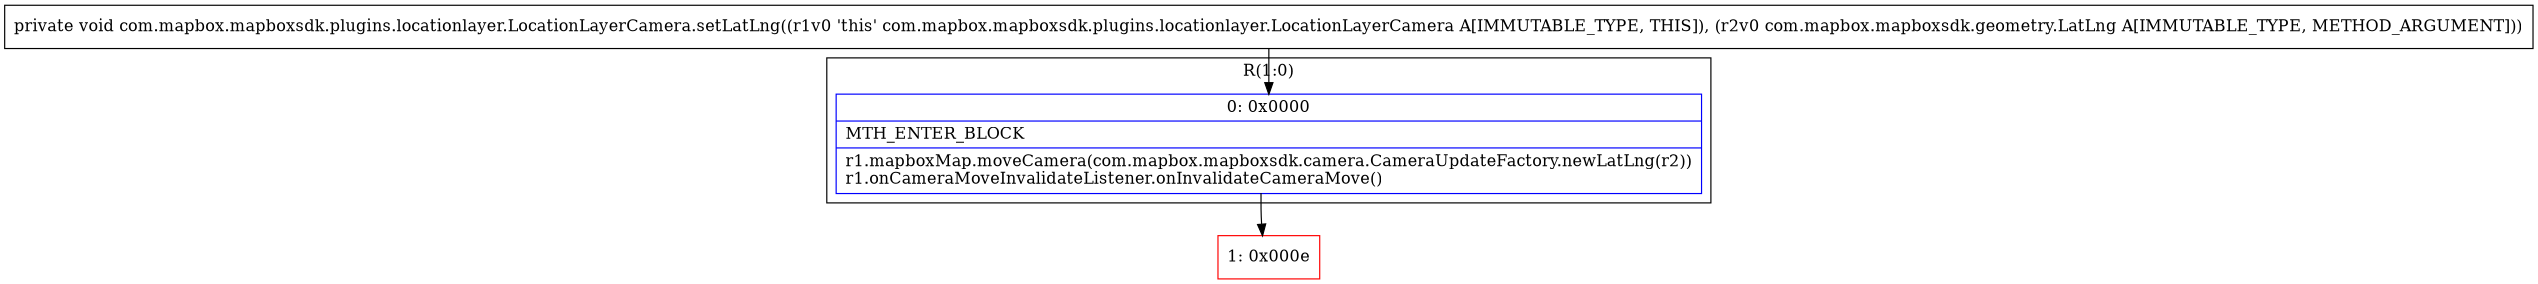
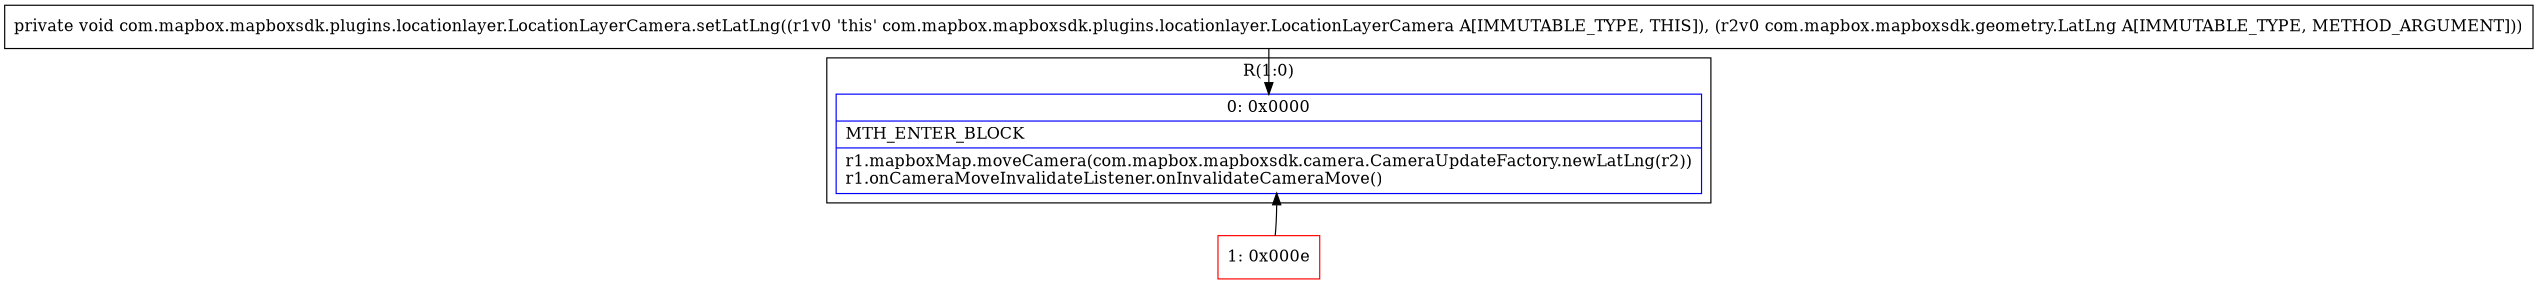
edge "0: 0x0000" -> "1: 0x000e": reversed
